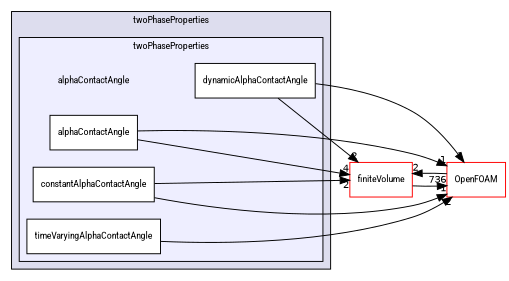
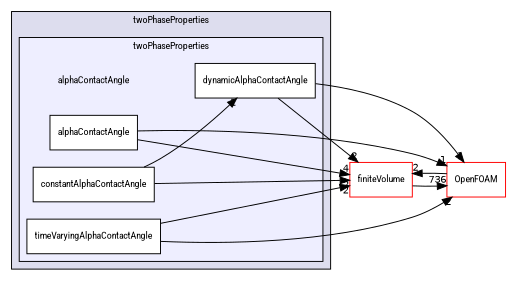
edge "timeVaryingAlphaContactAngle" -> "finiteVolume": added
edge "constantAlphaContactAngle" -> "OpenFOAM": now "constantAlphaContactAngle" -> "dynamicAlphaContactAngle"
